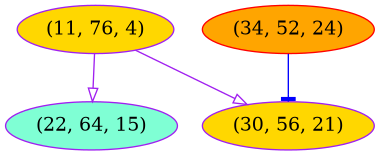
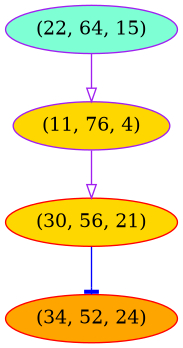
edge "(11, 76, 4)" -> "(22, 64, 15)": reversed
edge "(34, 52, 24)" -> "(30, 56, 21)": reversed
node "(30, 56, 21)": color purple -> red
